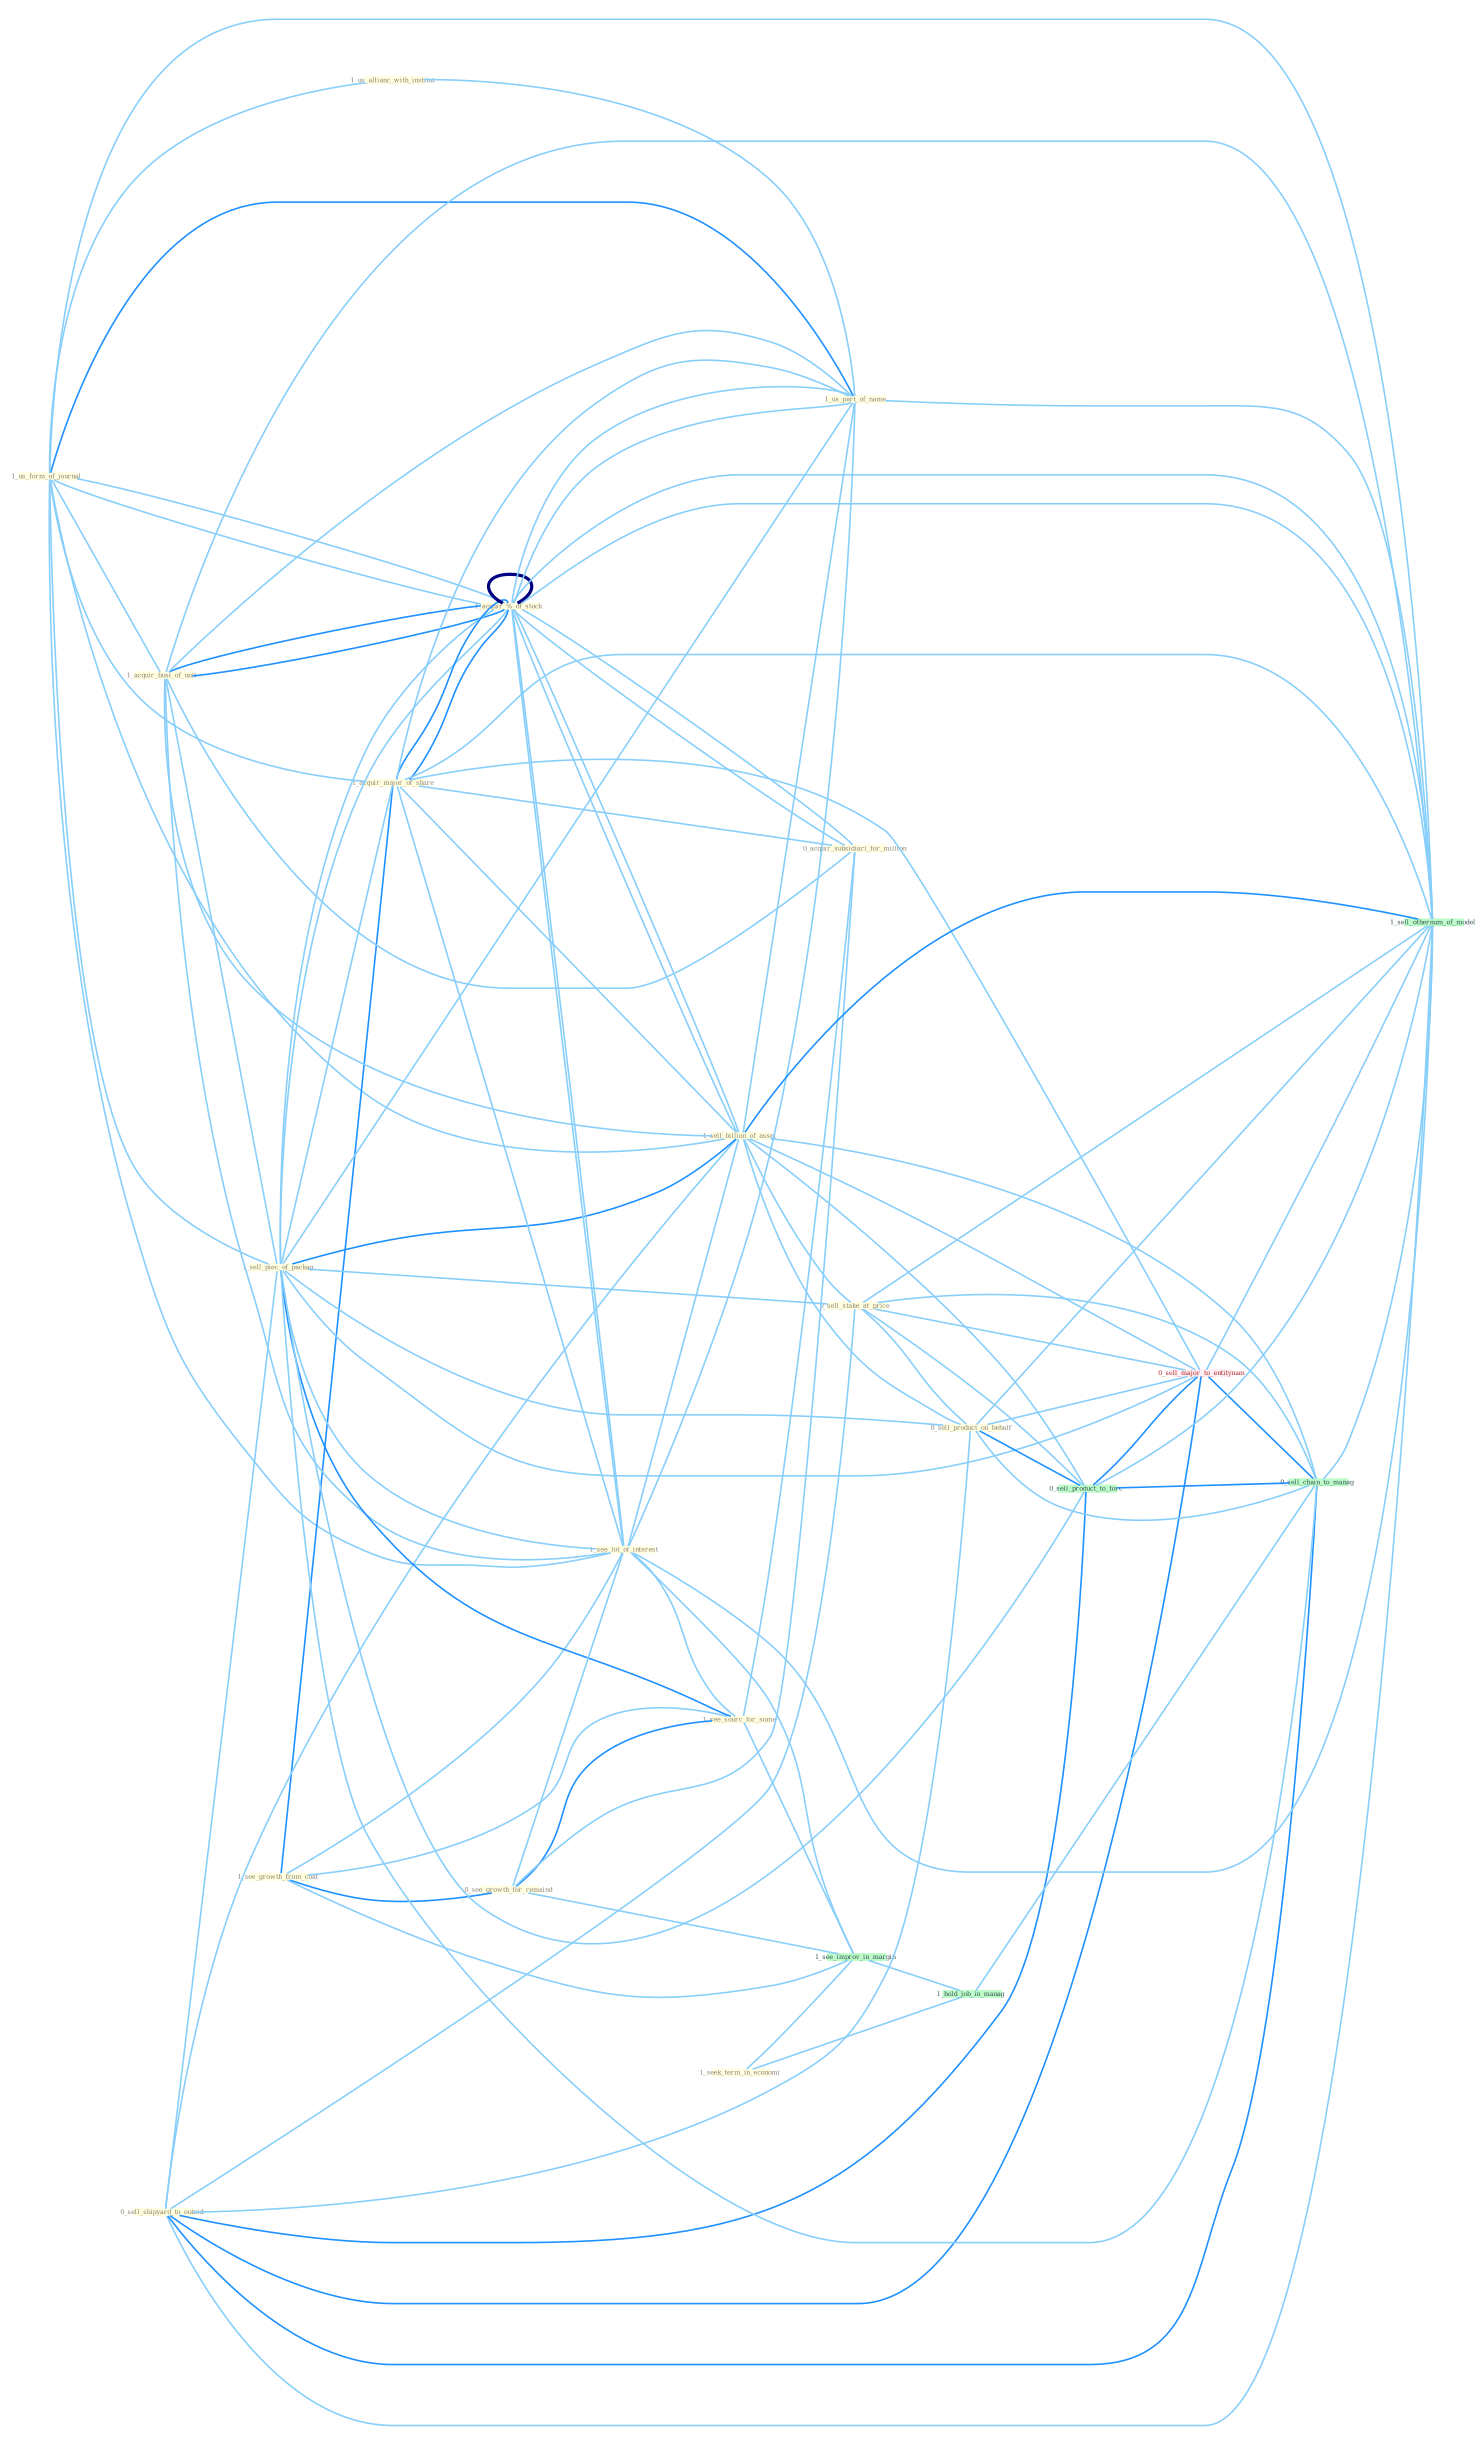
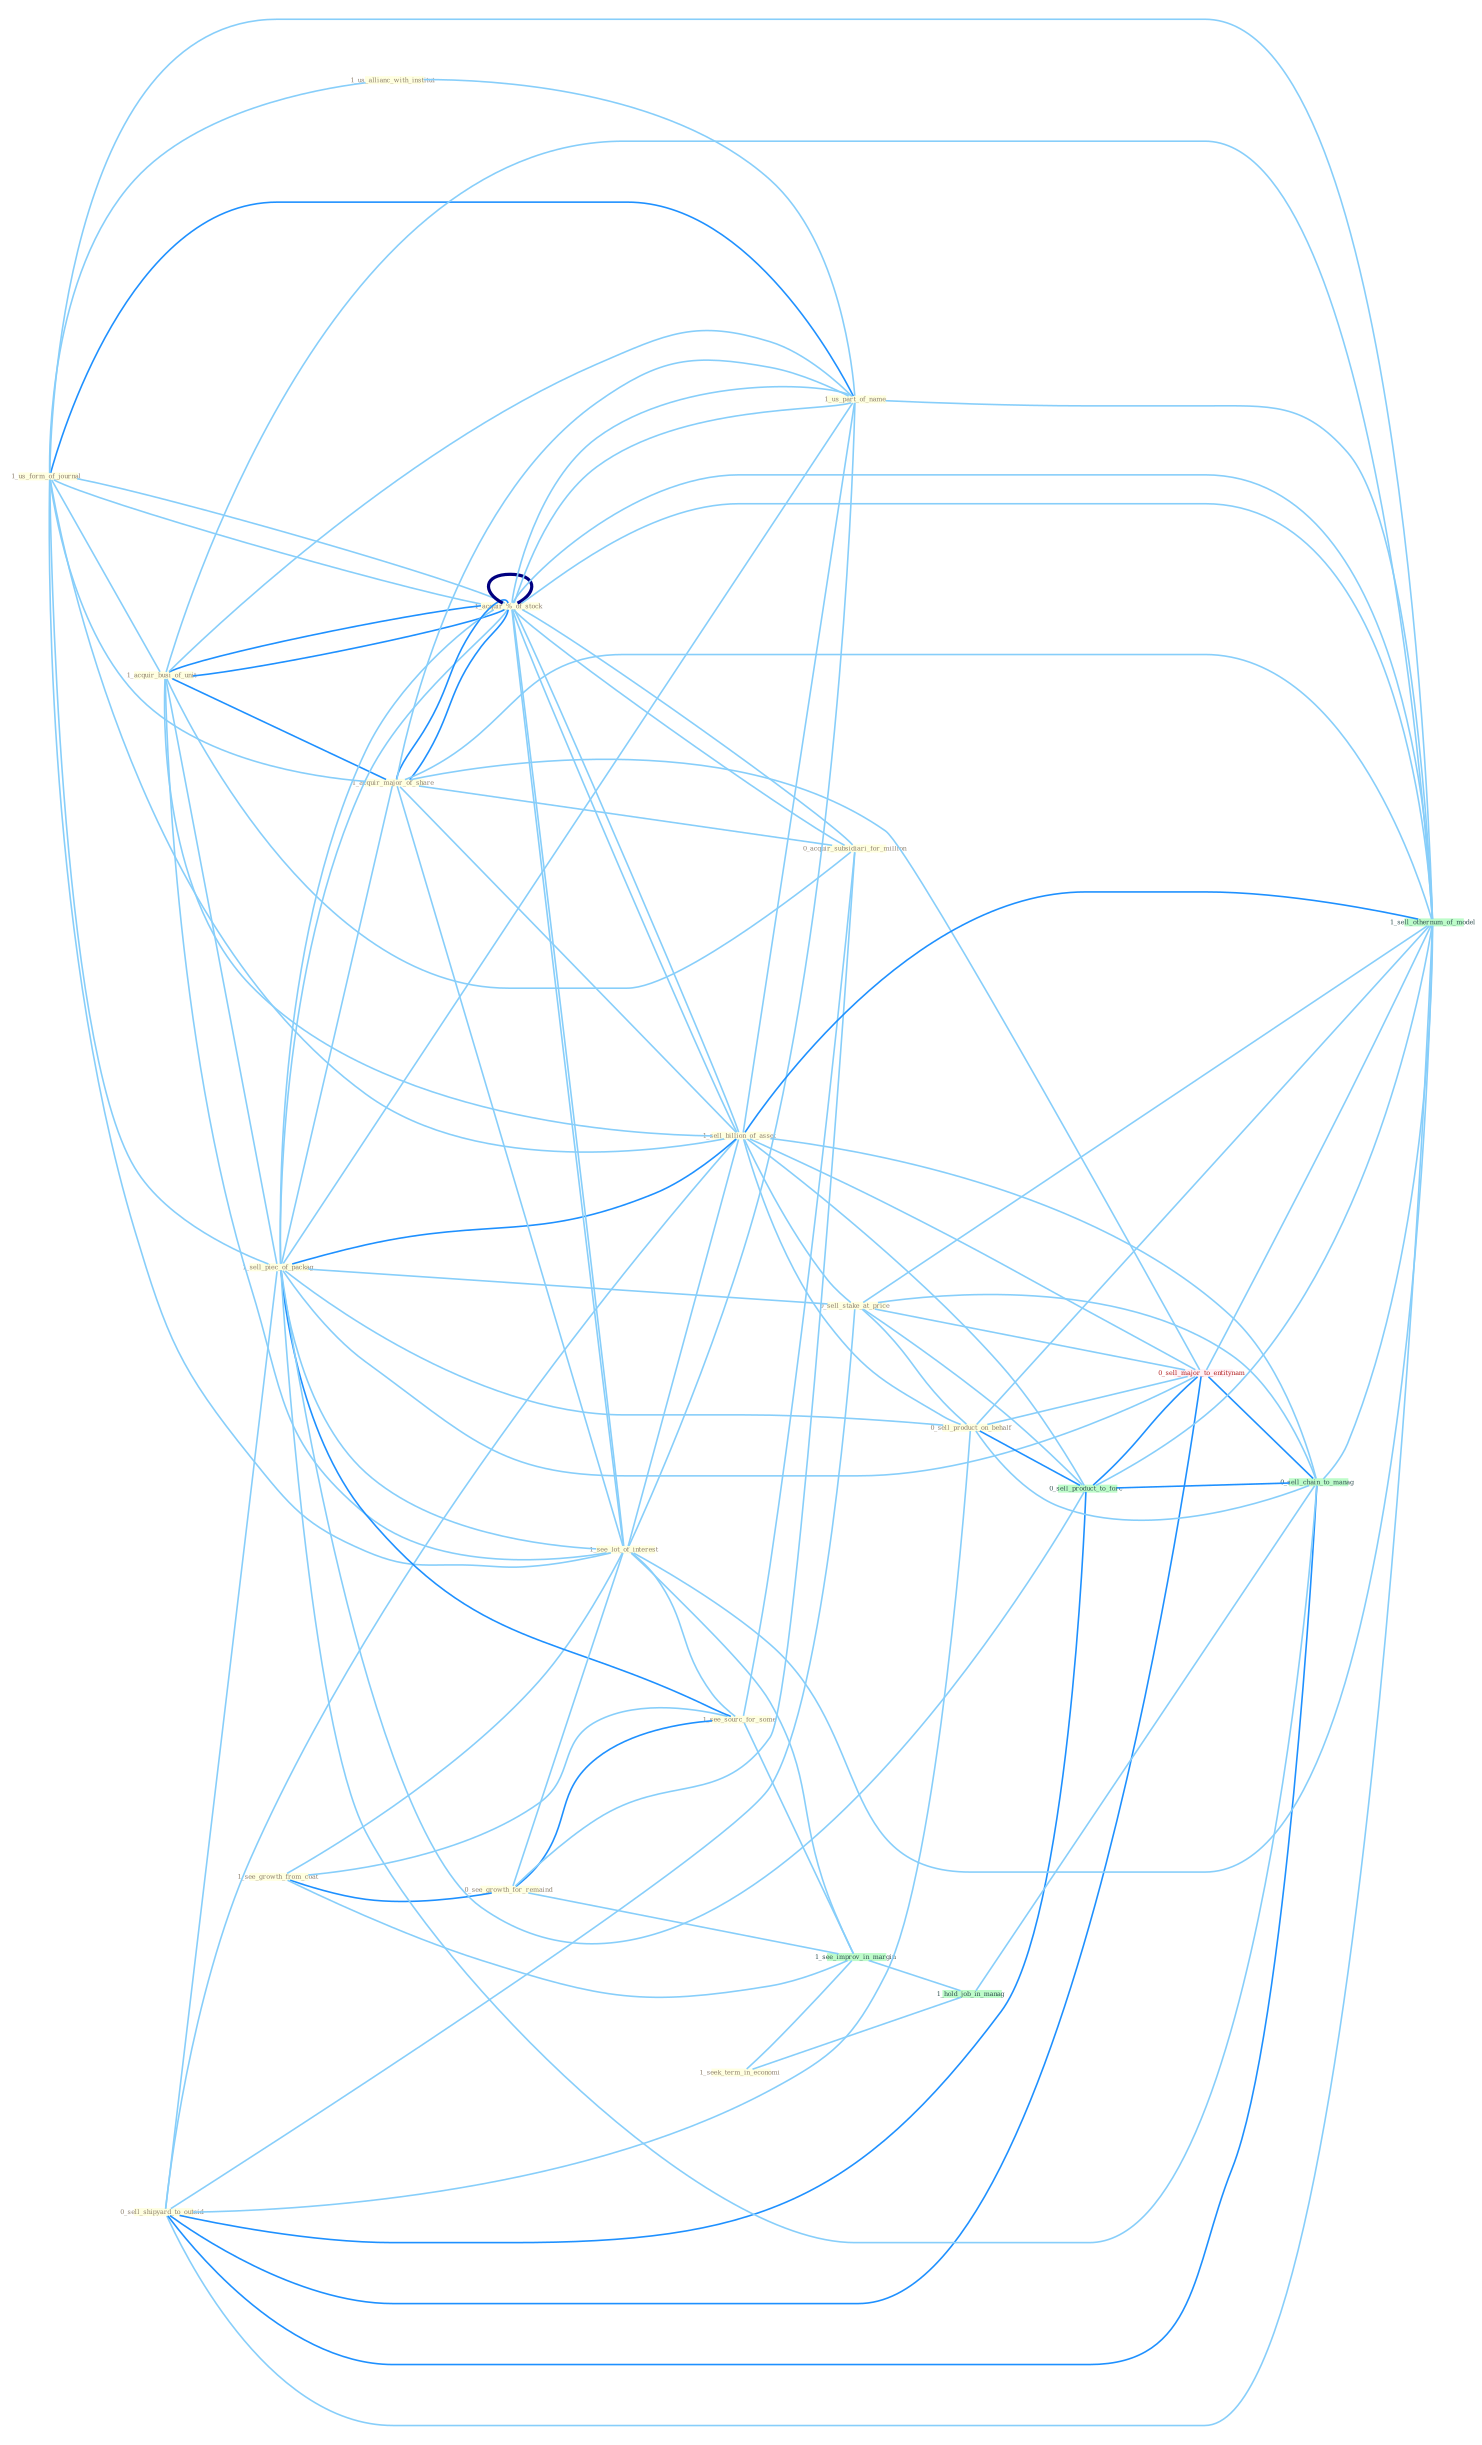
edge "1_acquir_major_of_share" -- "1_see_growth_from_coat": now "1_acquir_major_of_share" -- "1_acquir_busi_of_unit"
